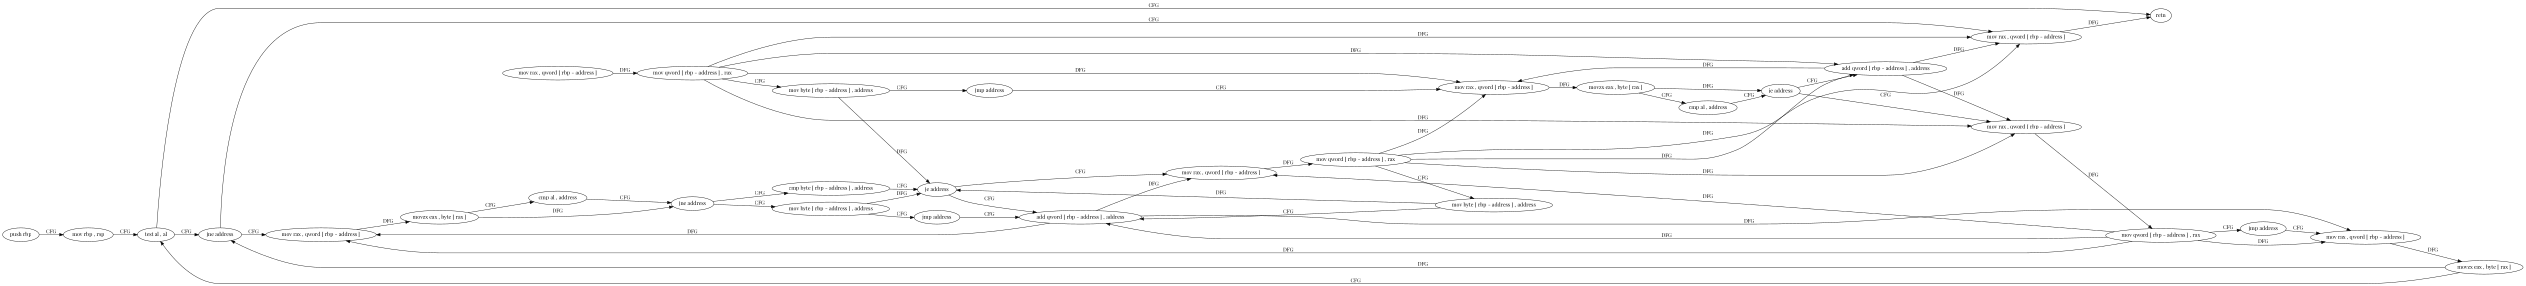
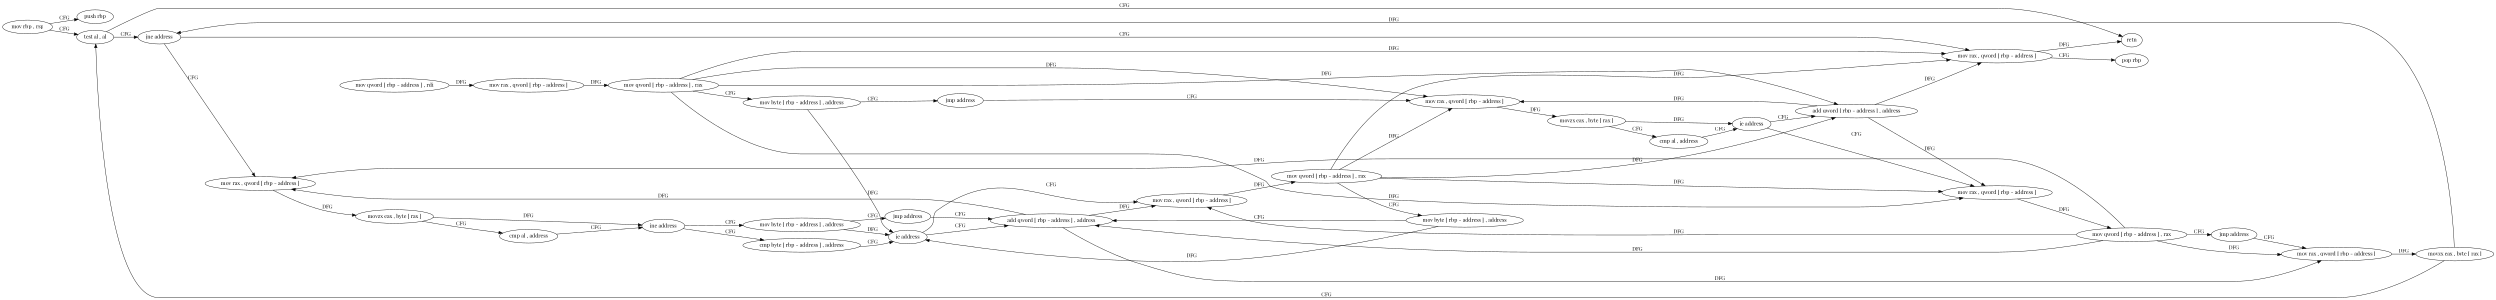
node "pop rbp": added
node "mov qword [ rbp - address ] , rdi": added
edge "push rbp" -> "mov rbp , rsp": reversed
